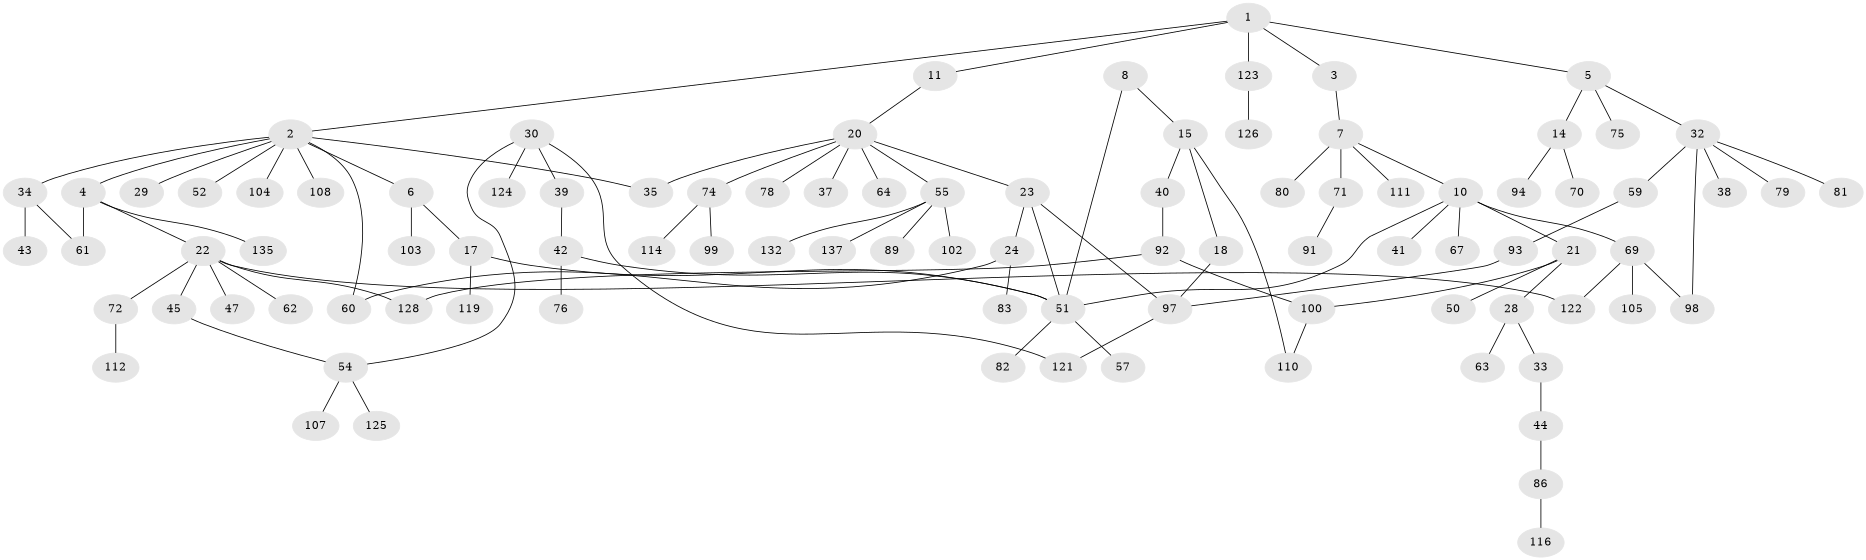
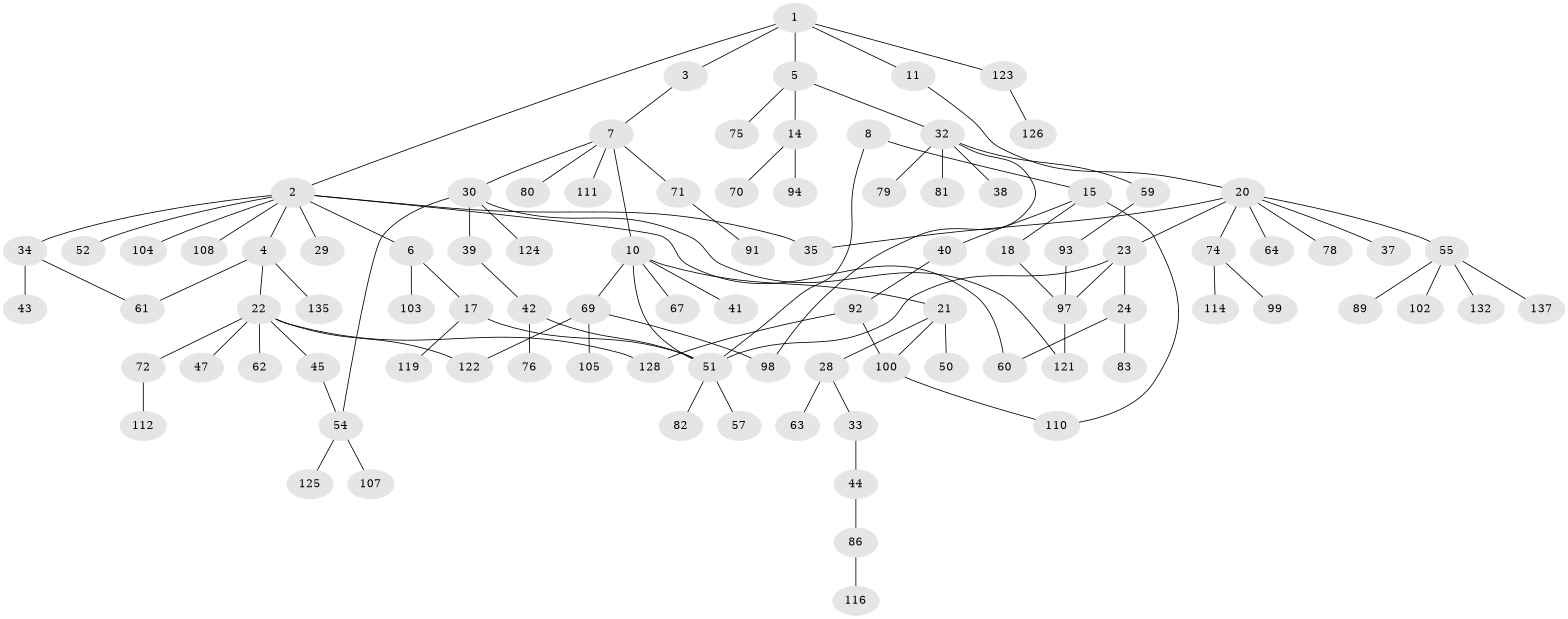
edge "7" -- "30": added
